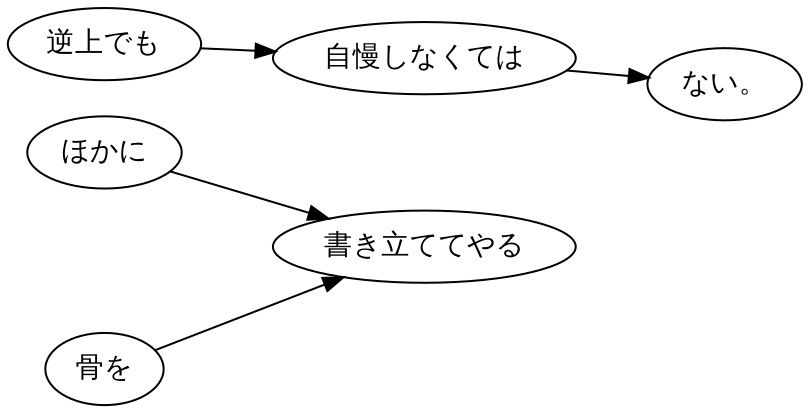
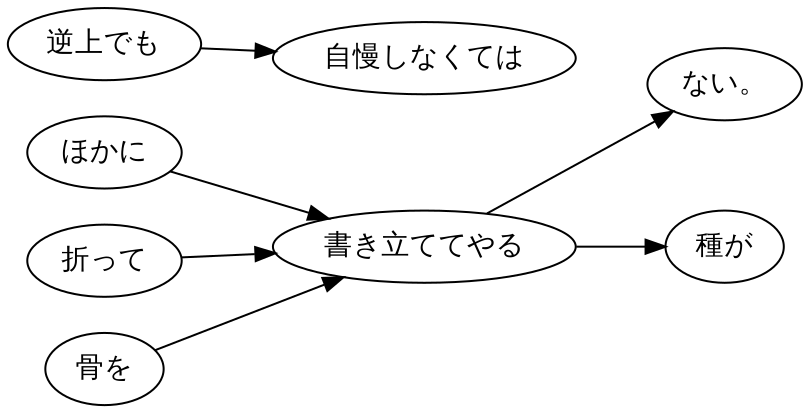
edge "自慢しなくては" -> "ない。": now "書き立ててやる" -> "ない。"
node "種が": added
node "折って": added
